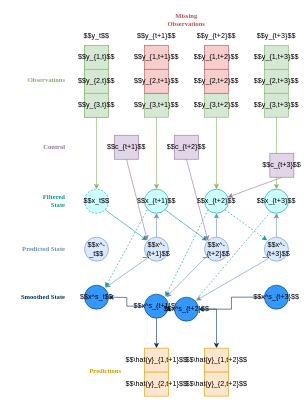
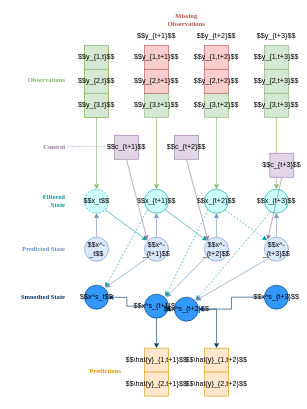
node "$$y_t$$": removed
edge "Control" -- "$$c_{t+1}$$": added
edge "$$c_{t+3}$$" -> "$$x_{t+2}$$": now "$$c_{t+3}$$" -> "$$x^-_{t+3}$$"
edge "$$x^-_t$$" -> "$$x_t$$": added
edge "$$x_{t+3}$$" -- "$$x^s_{t+2}$$": arrowhead none -> classic
